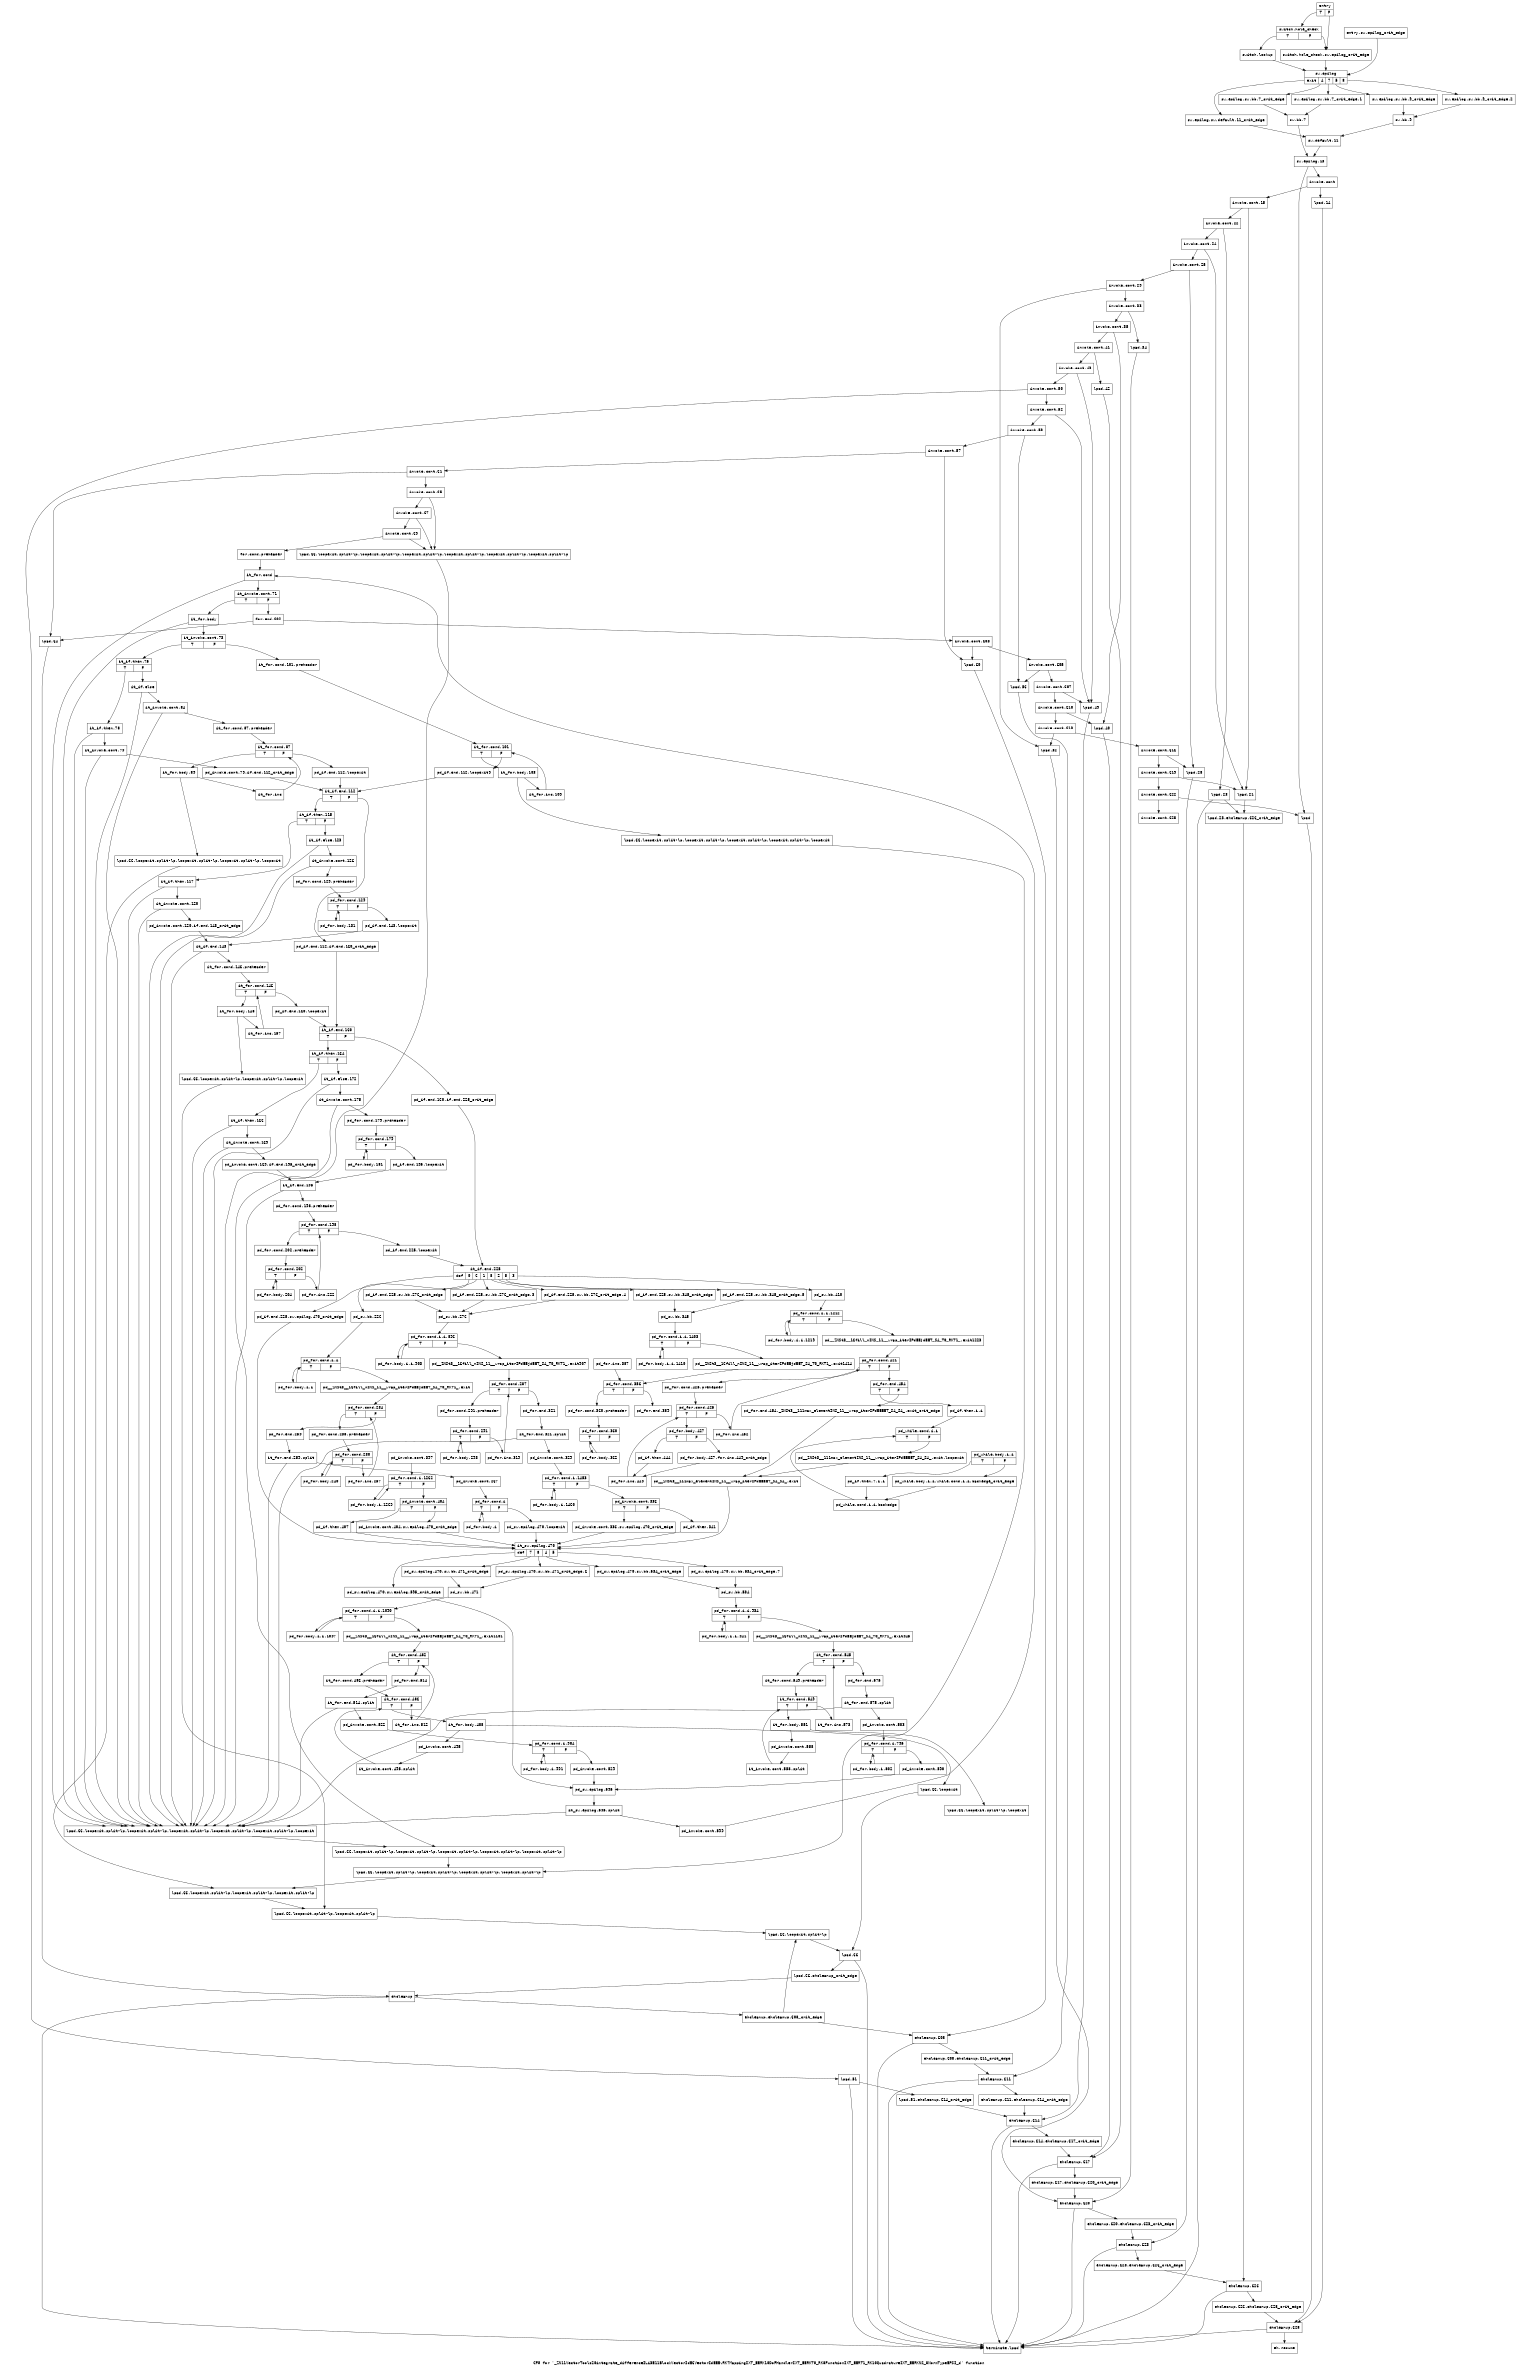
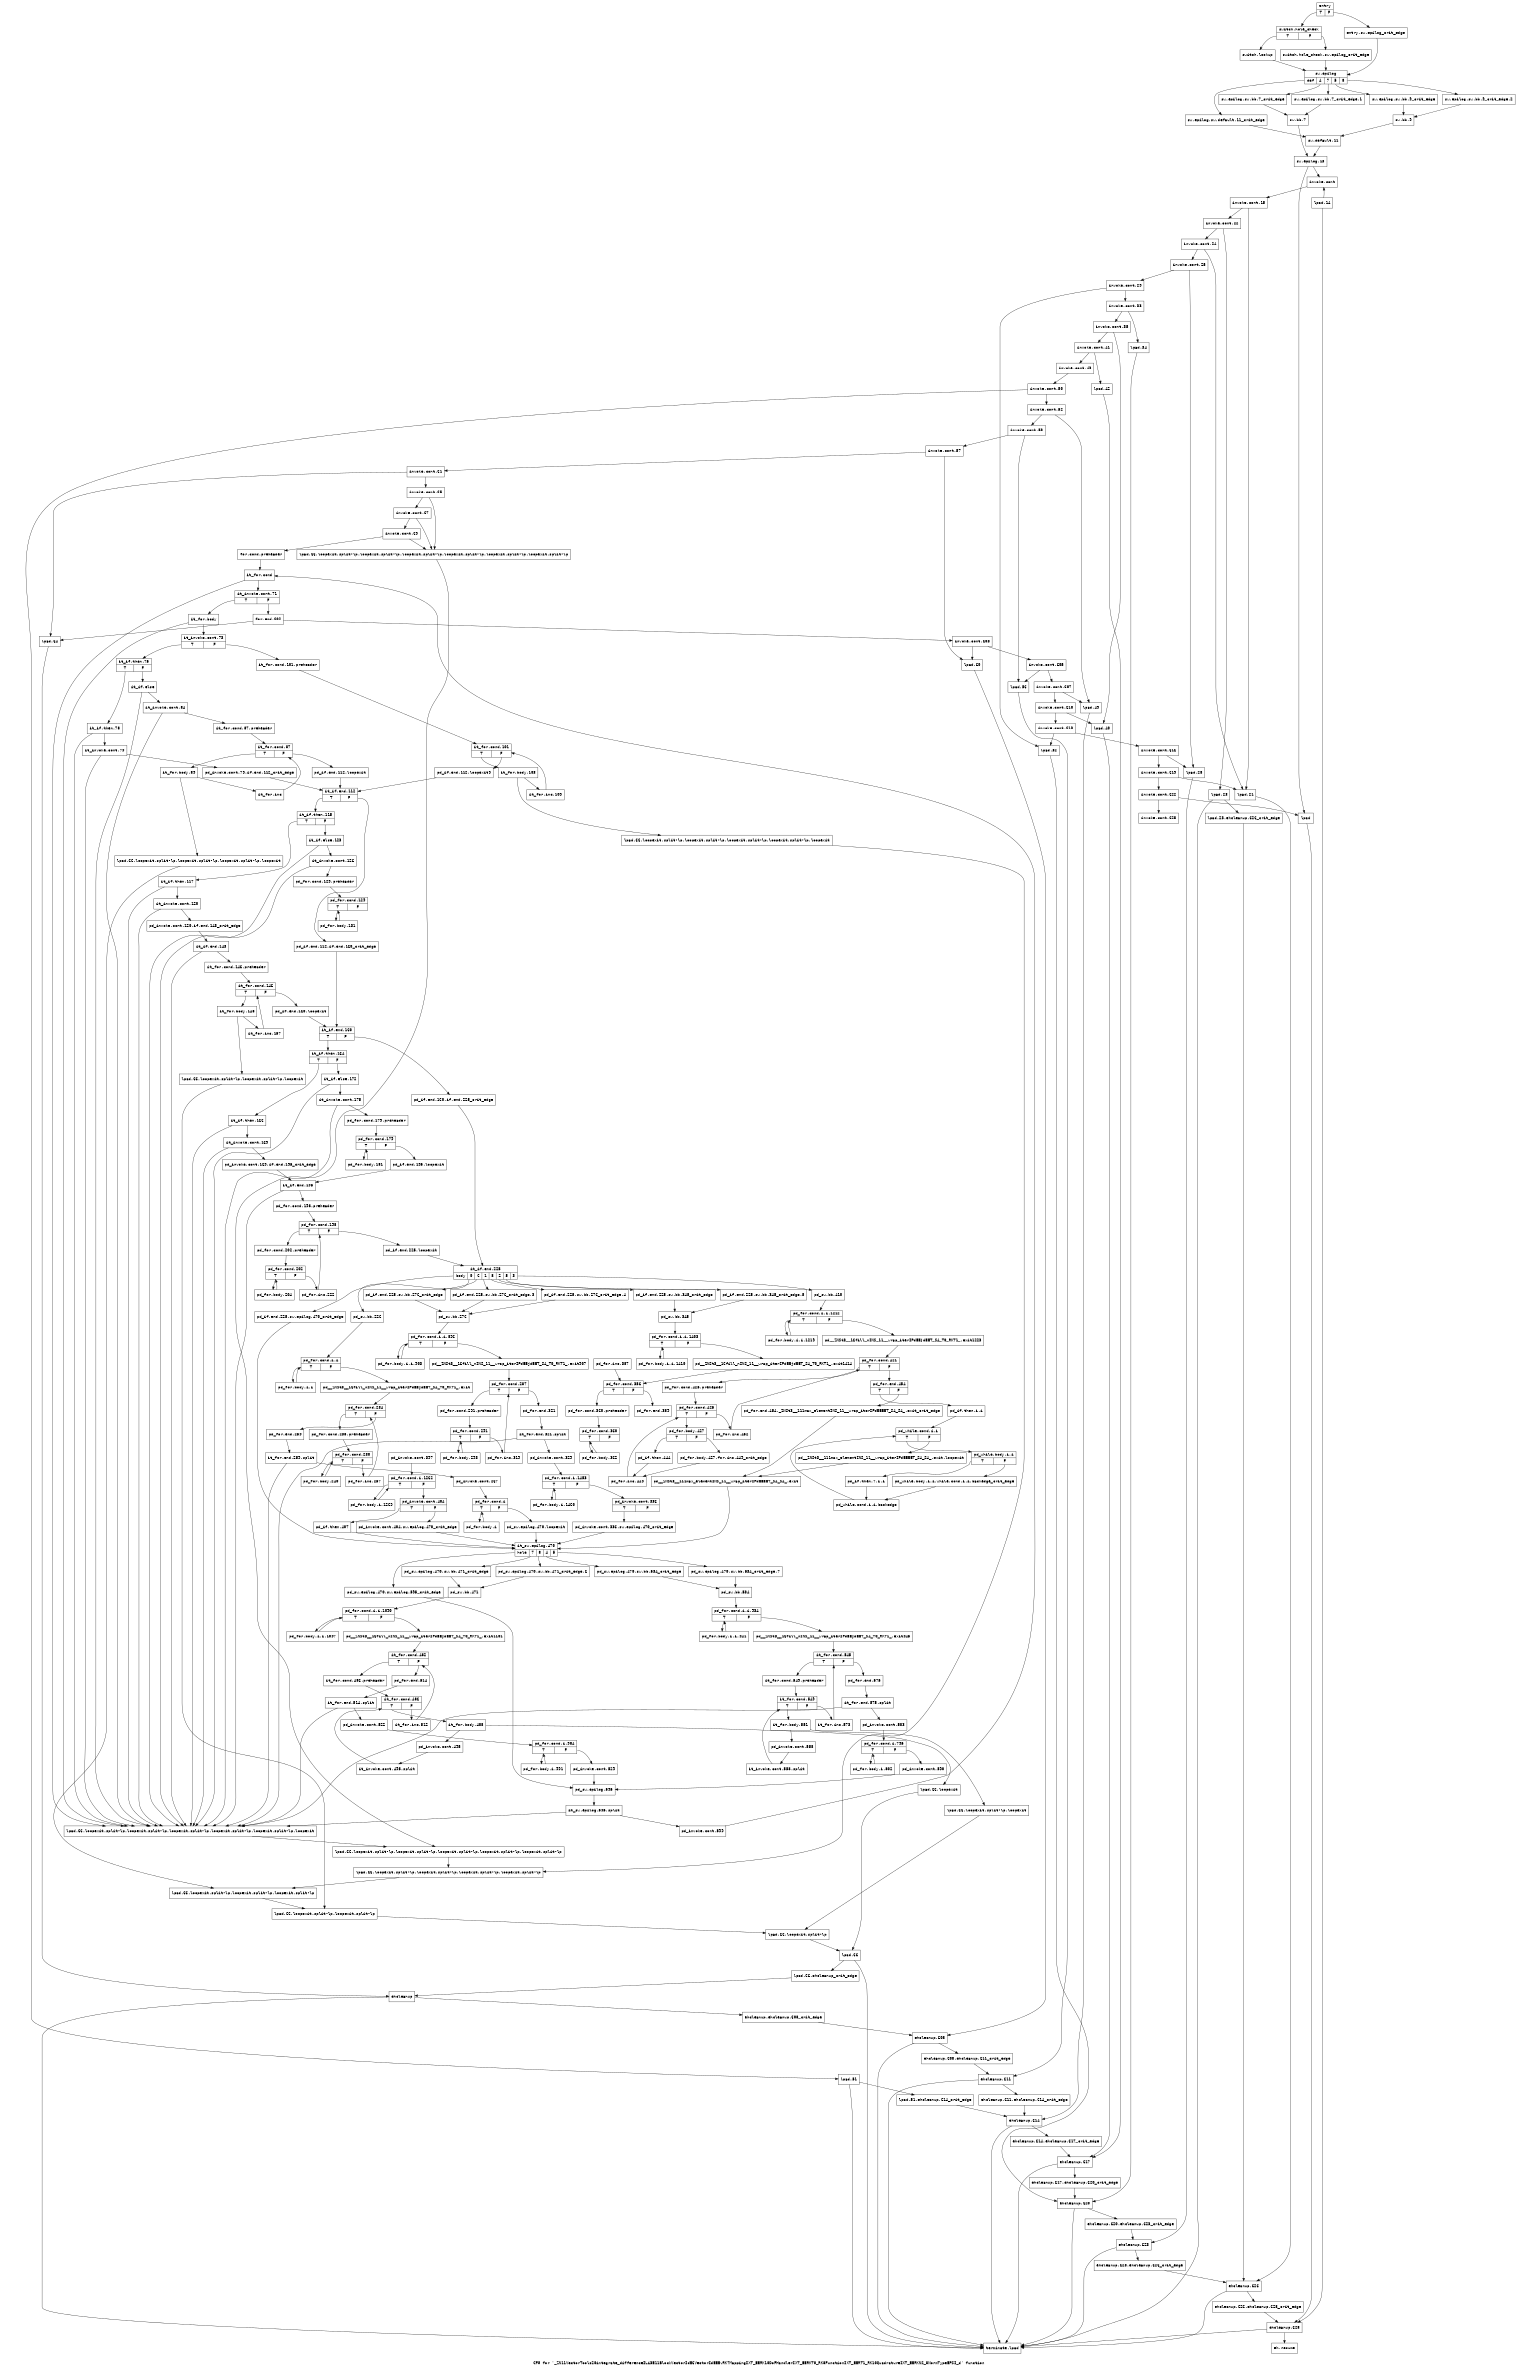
edge "entry" -> "switch.hole_check.sw.epilog_crit_edge": now "entry" -> "entry.sw.epilog_crit_edge"
node "sw.epilog": text "exit" -> "def"
edge "invoke.cont" -> "lpad.14": reversed
edge "invoke.cont.43" -> "lpad.49": removed
edge "lpad.21" -> "lpad.23.ehcleanup.626_crit_edge": now "lpad.21" -> "ehcleanup.626"
node "pd_if.end.143.loopexit": removed
node "it_if.end.225": text "def" -> "body"
edge "pd_while.cond.i.i" -> "pd_while.body.i.i": added
node "pd_if.then.341": removed
node "it_sw.epilog.470": text "def" -> "hole"
edge "ehcleanup.ehcleanup.608_crit_edge" -> "lpad.66.loopexit.split-lp": now "lpad.66.loopexit.split-lp.loopexit" -> "lpad.66.loopexit.split-lp"
